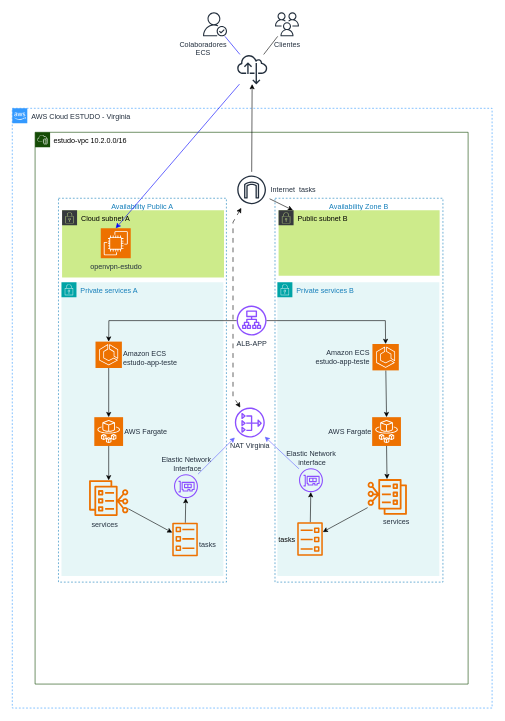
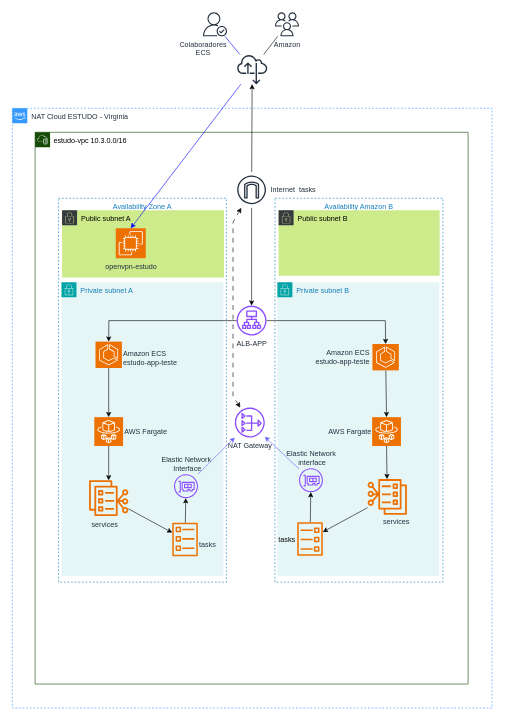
node "Clientes": label "Clientes" -> "Amazon"
node "AWS Cloud ESTUDO - Virginia": label "AWS Cloud ESTUDO - Virginia" -> "NAT Cloud ESTUDO - Virginia"
node "estudo-vpc 10.2.0.0/16": label "estudo-vpc 10.2.0.0/16" -> "estudo-vpc 10.3.0.0/16"
edge "Internet tasks" -> "Public subnet B": now "Internet tasks" -> "ALB-APP"
node "Availability Public A": label "Availability Public A" -> "Availability Zone A"
node "Availability Zone B": label "Availability Zone B" -> "Availability Amazon B"
node "Cloud subnet A": label "Cloud subnet A" -> "Public subnet A"
node "openvpn-estudo": moved (116, 243) -> (131, 243)
node "Private services A": label "Private services A" -> "Private subnet A"
node "Private services B": label "Private services B" -> "Private subnet B"
node "NAT Virginia": label "NAT Virginia" -> "NAT Gateway"
